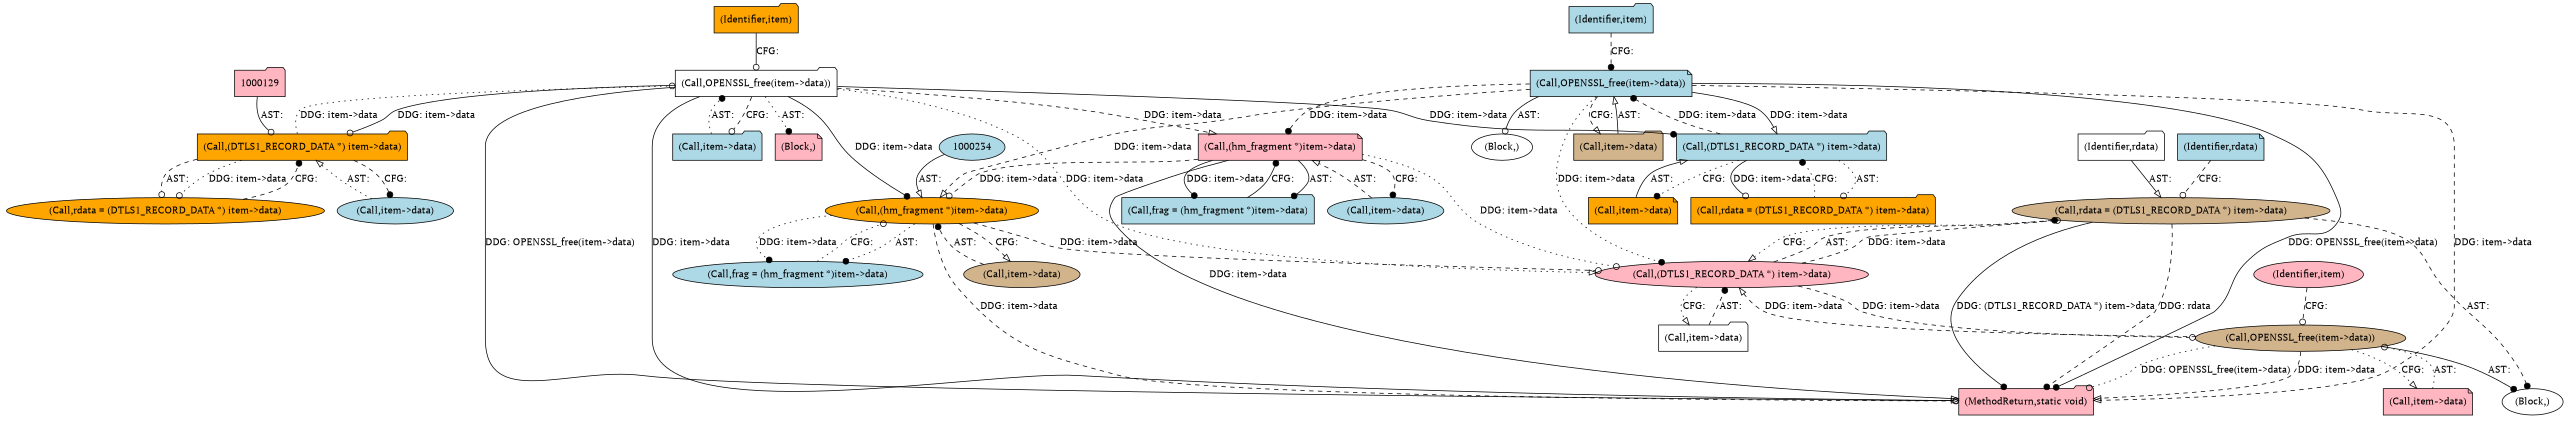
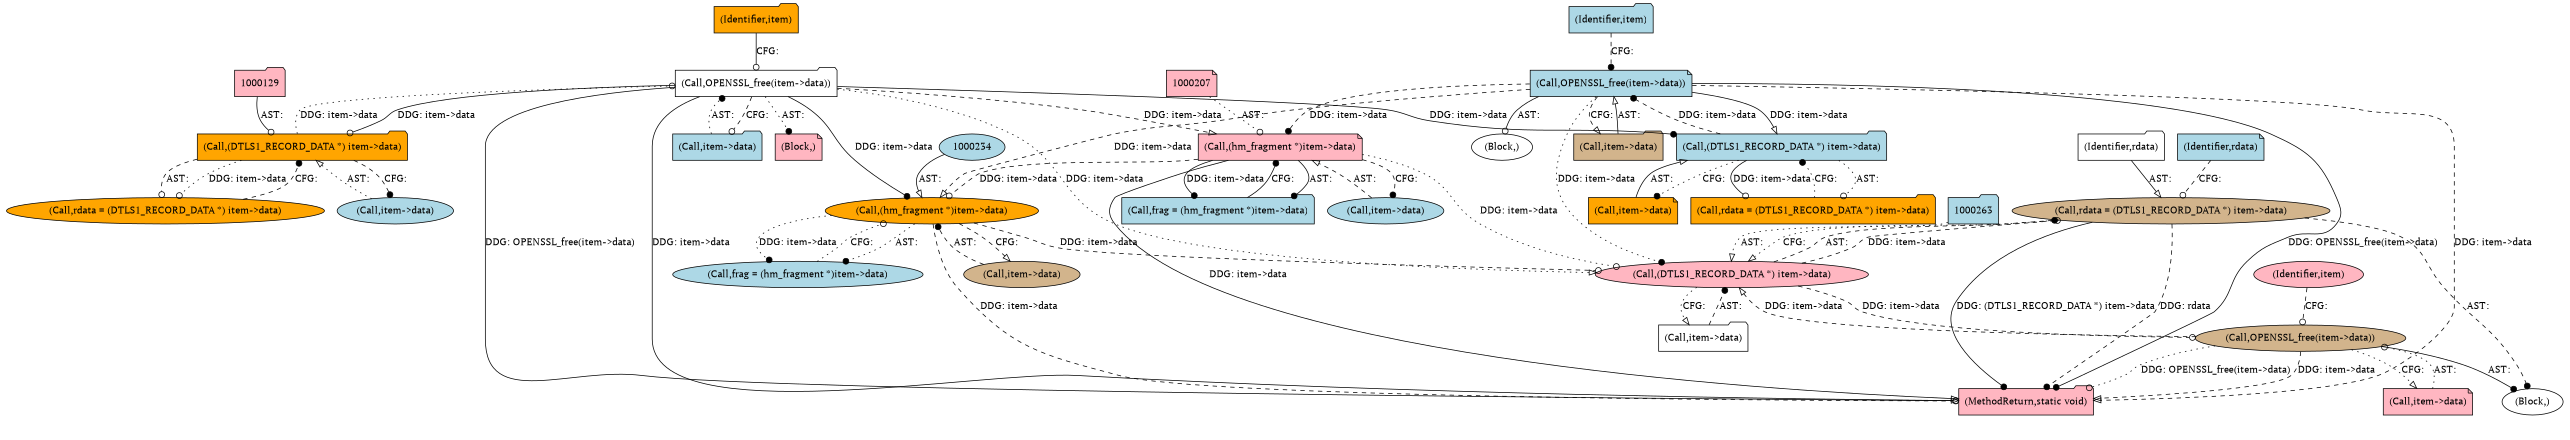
node "1000207": added
node "1000263": added
